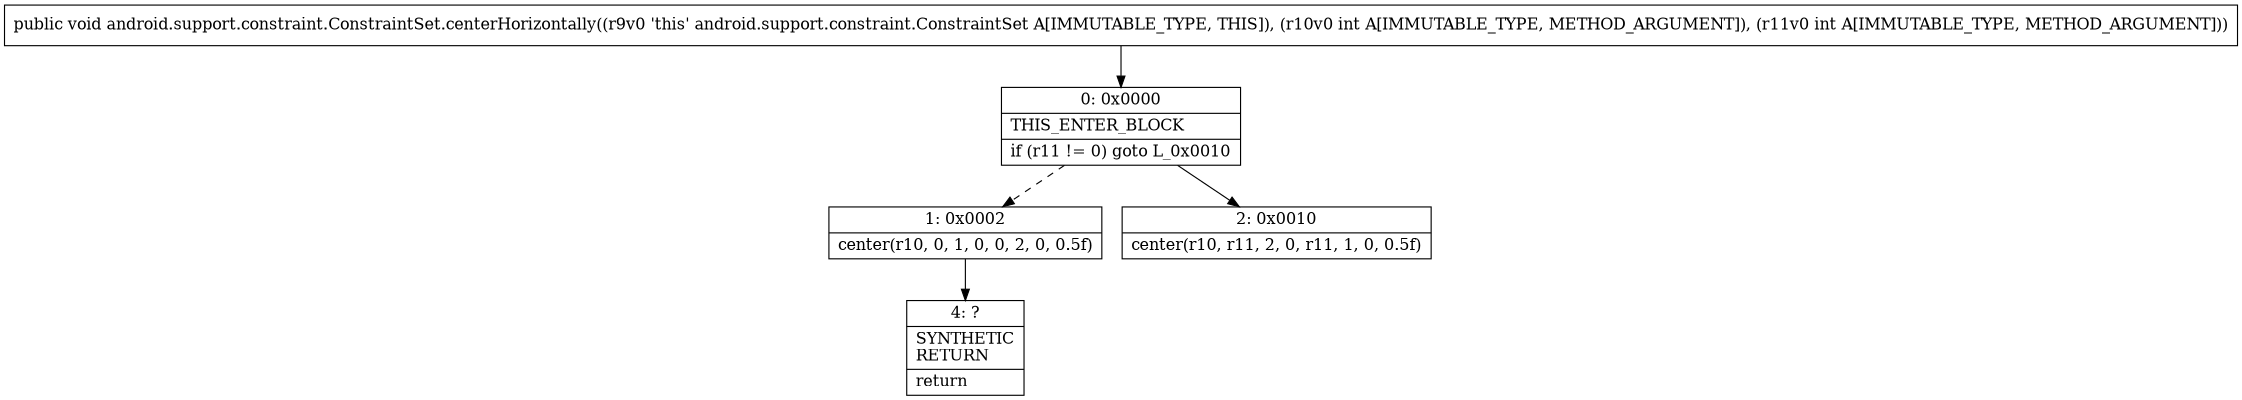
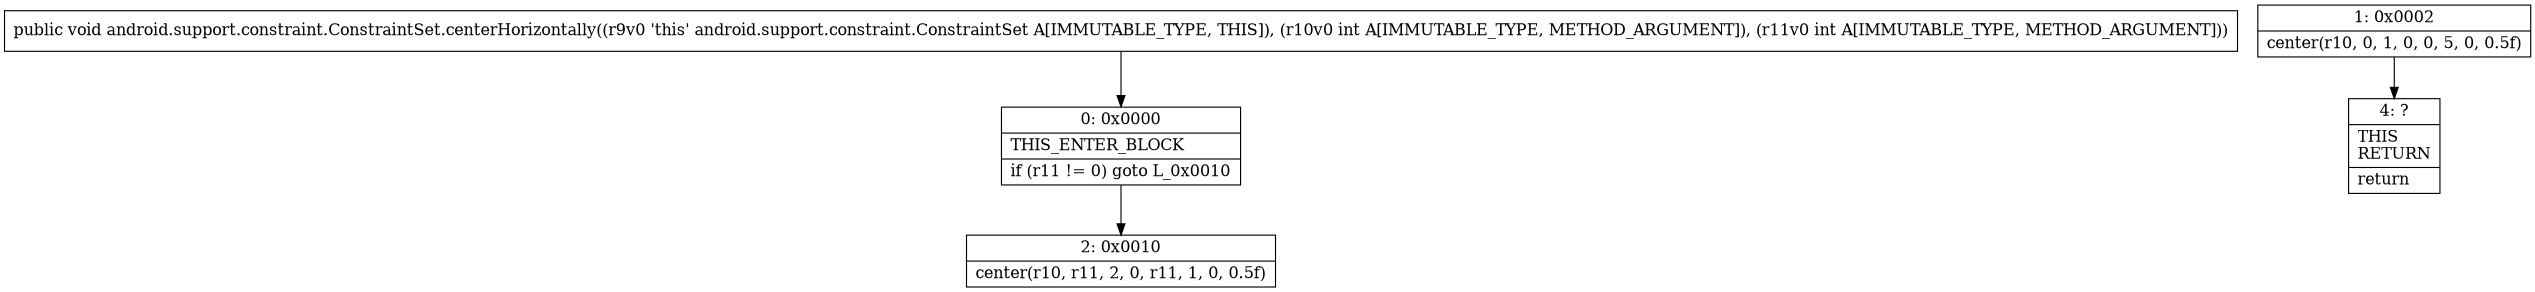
edge "0: 0x0000" -> "1: 0x0002": removed
node "1: 0x0002": text "center(r10, 0, 1, 0, 0, 2, 0, 0.5f)" -> "center(r10, 0, 1, 0, 0, 5, 0, 0.5f)"
node "4: ?": text "SYNTHETIC" -> "THIS"
